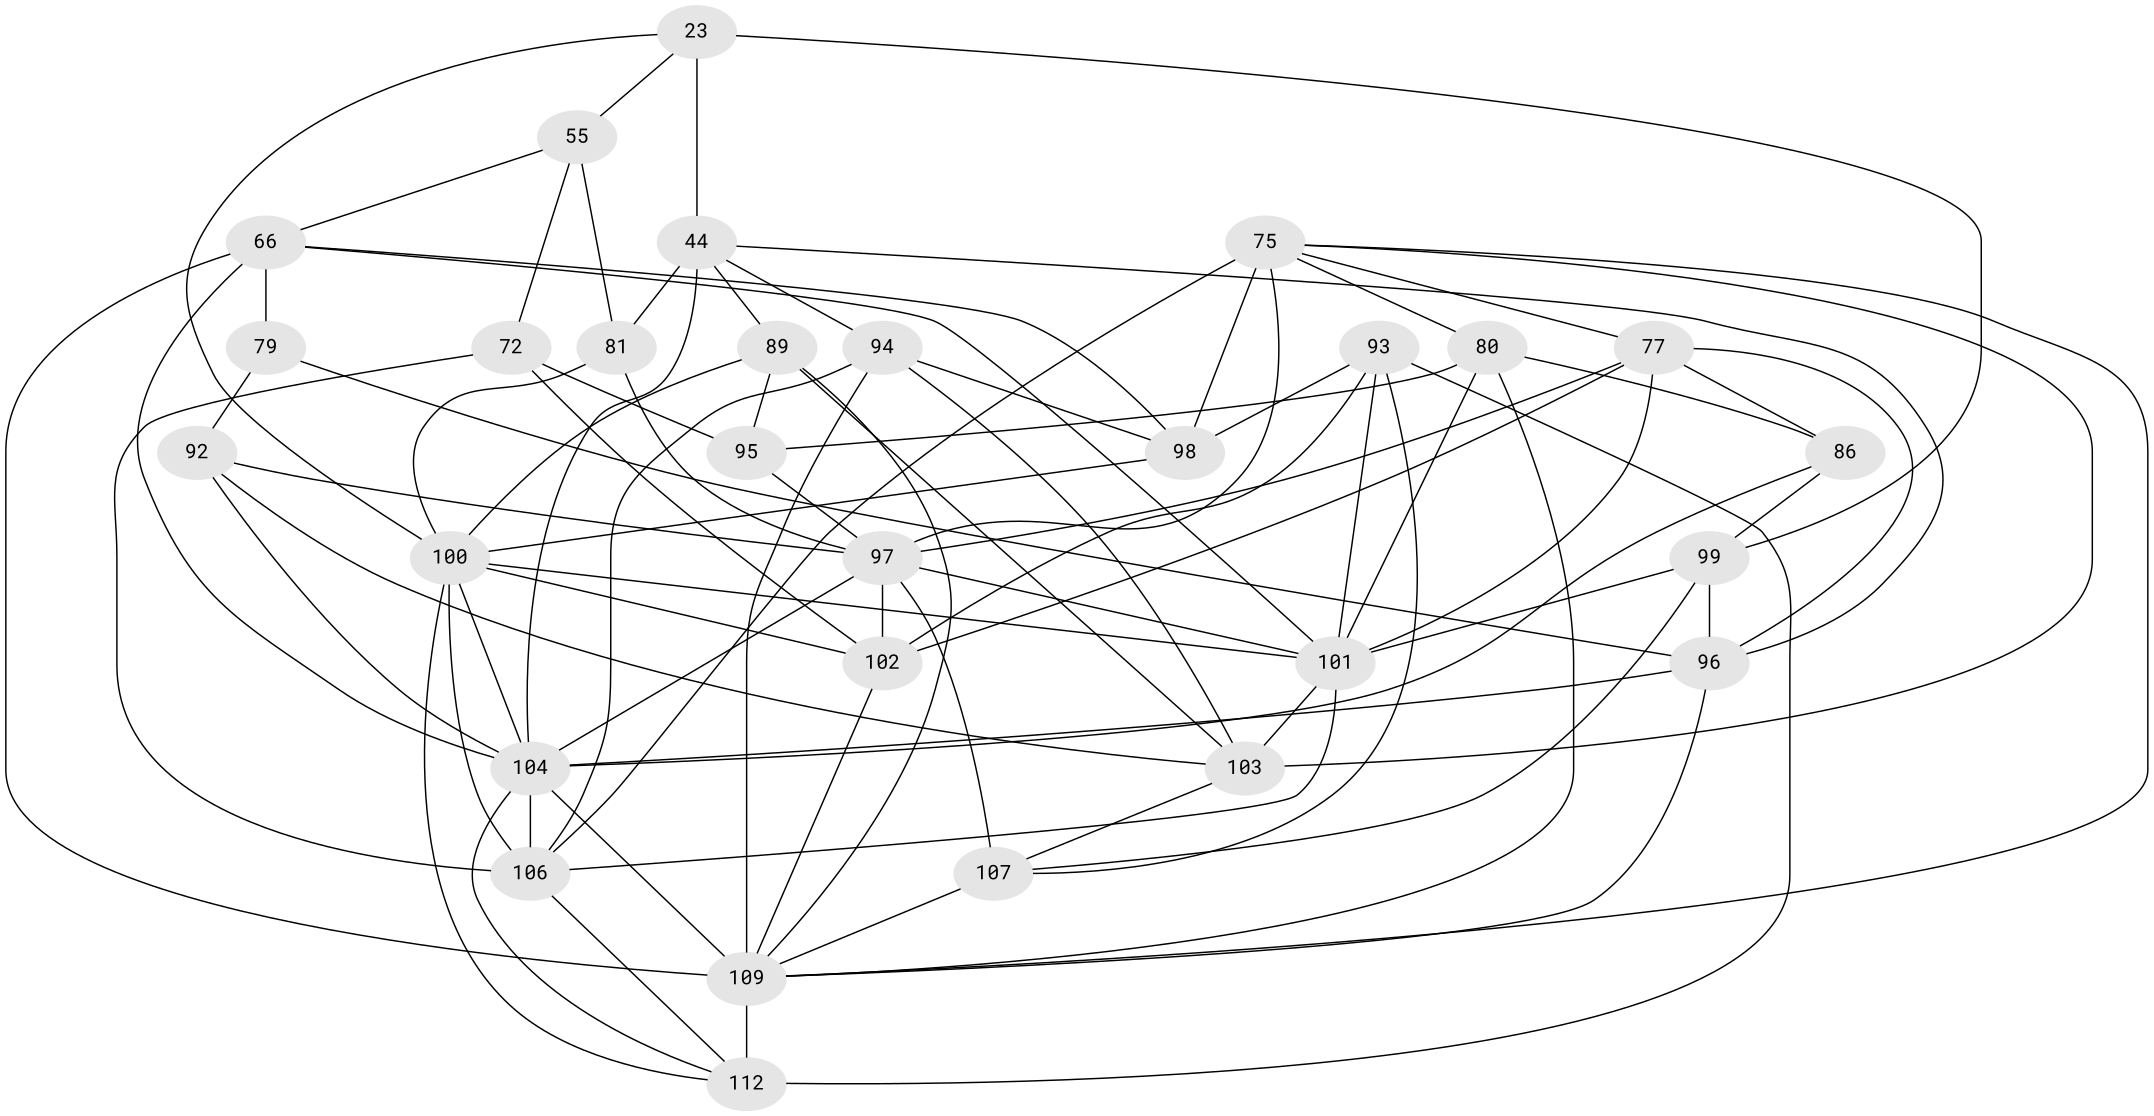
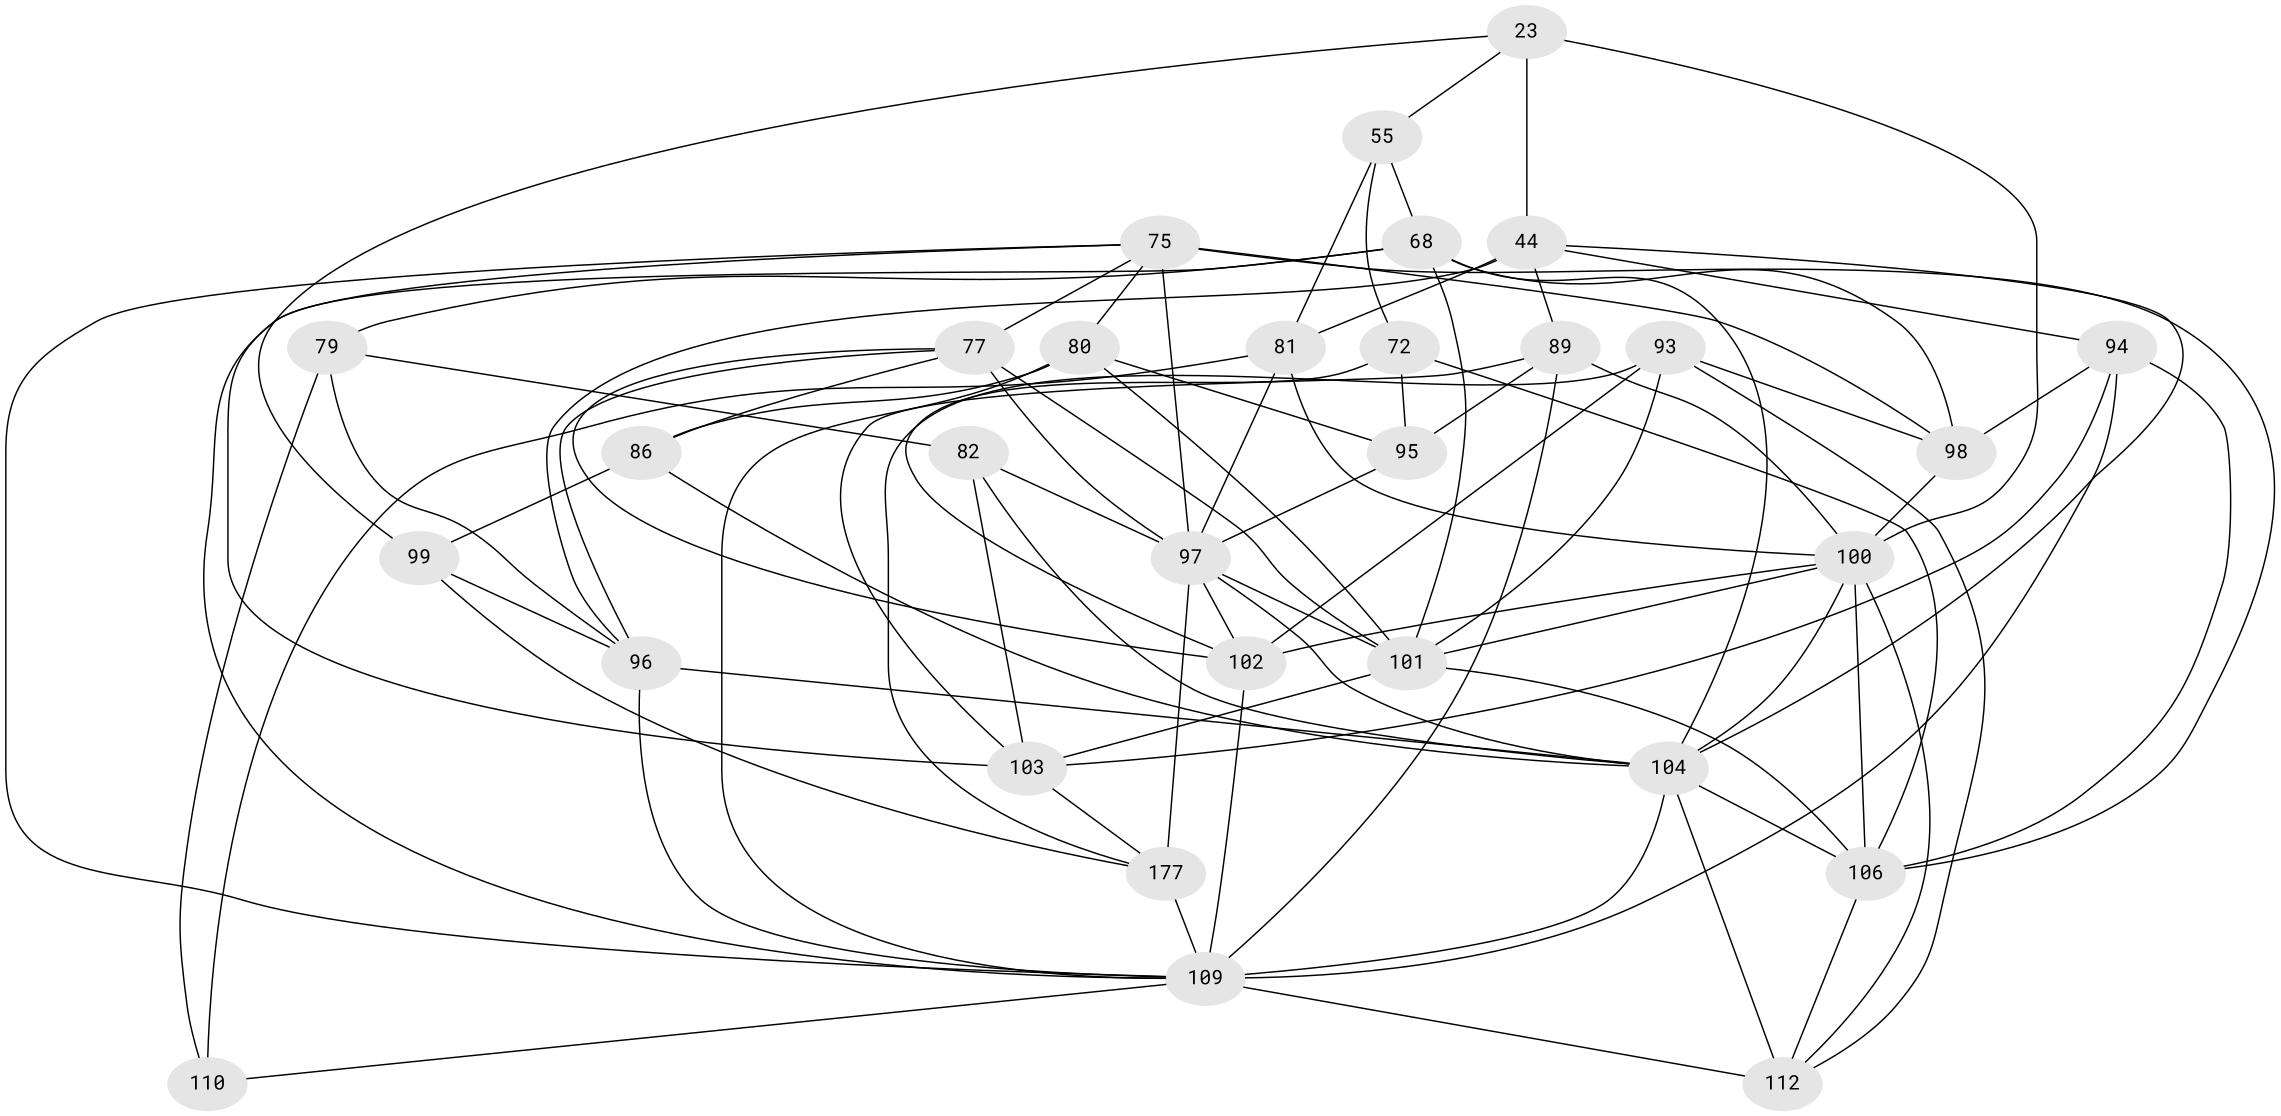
node "66": label "66" -> "68"
node "92": label "92" -> "82"
edge "99" -- "101": removed
node "107": label "107" -> "177"
node "110": added
